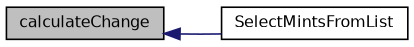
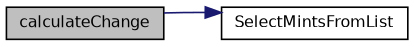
edge "SelectMintsFromList" -> "calculateChange": reversed
